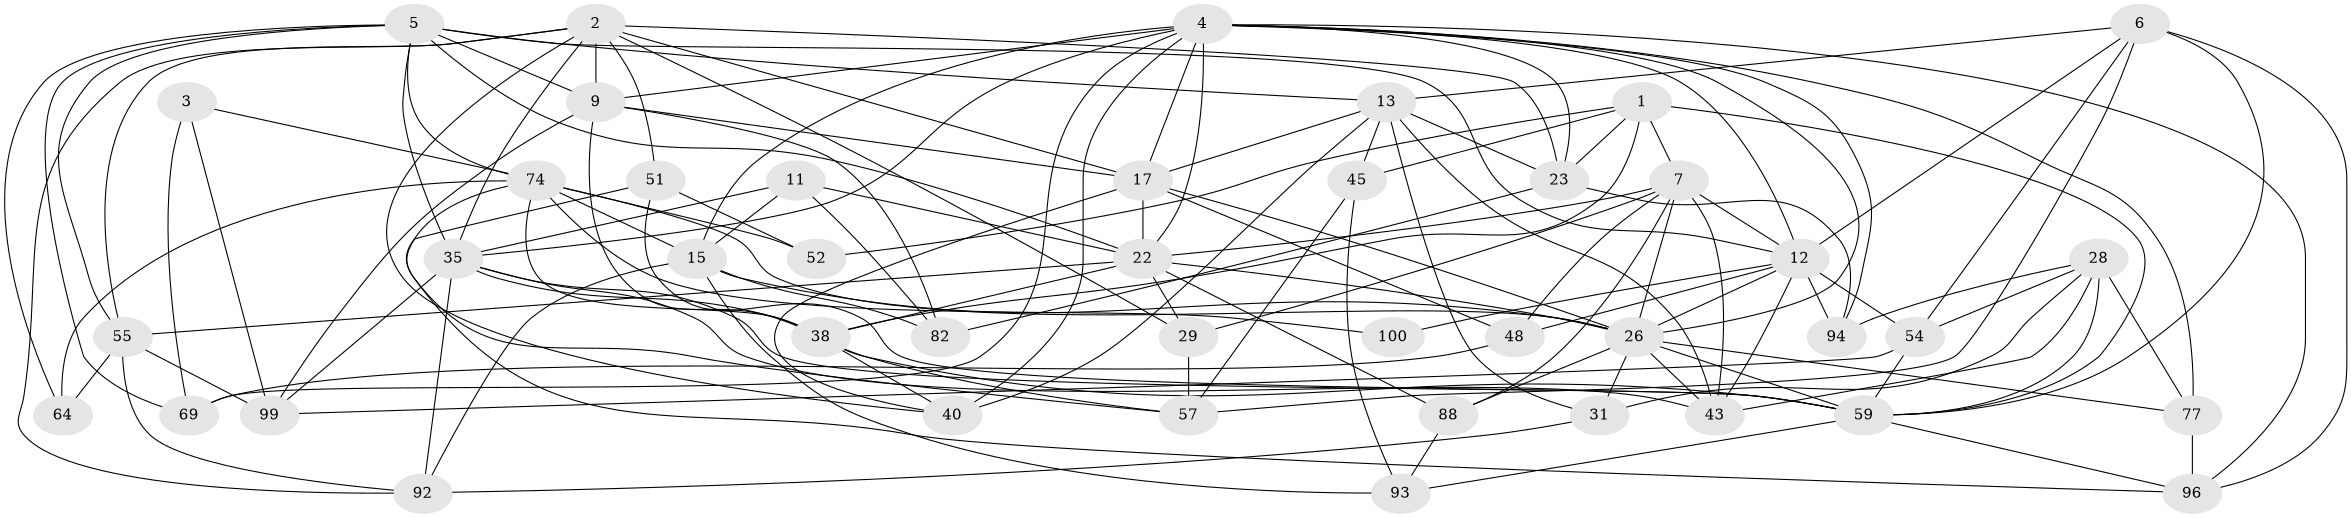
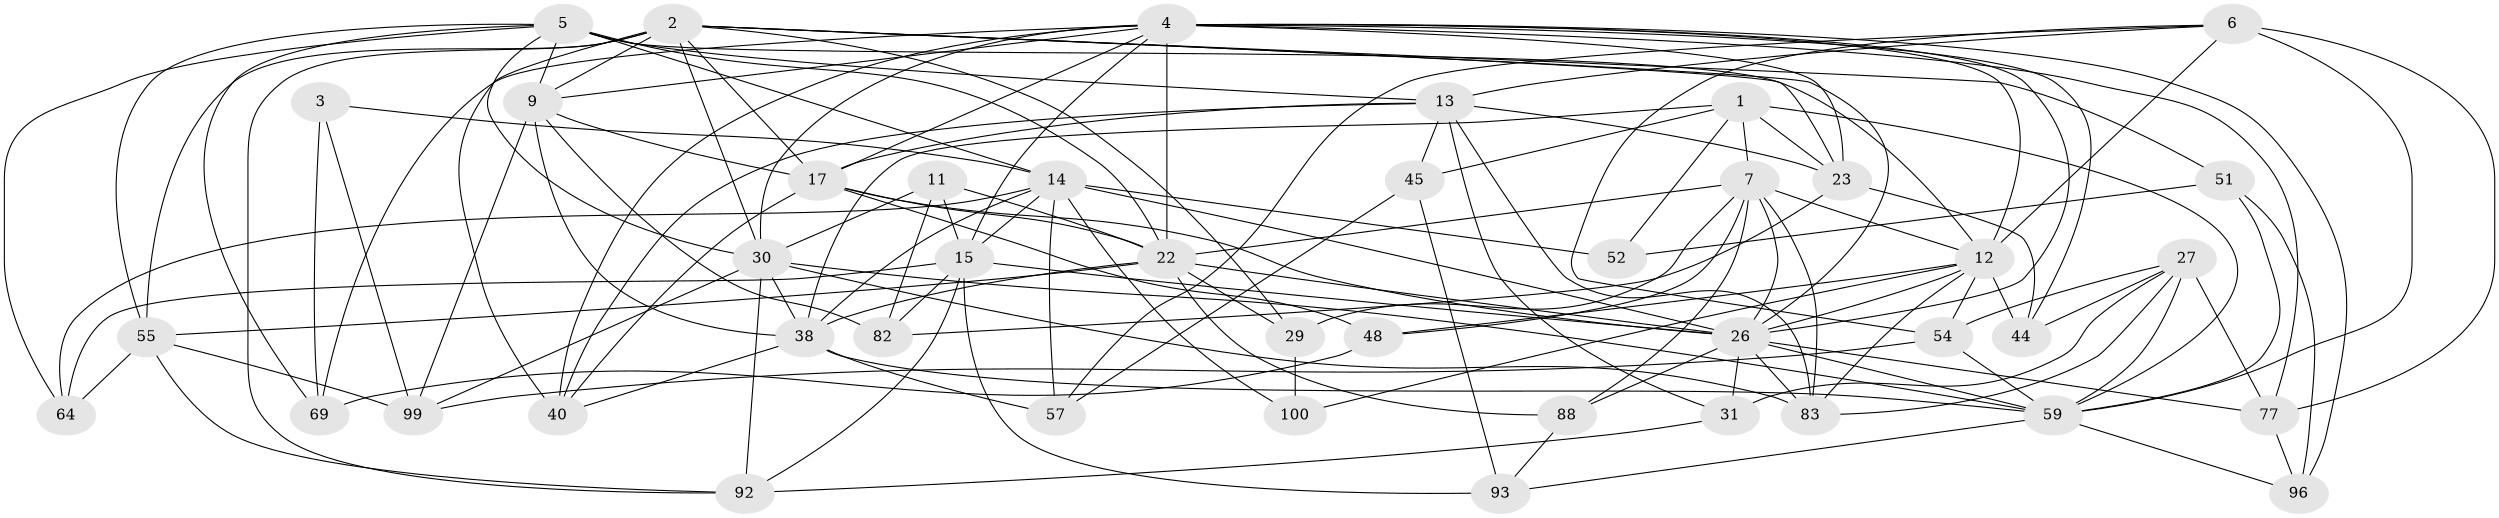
edge "2" -- "26": added
node "74": label "74" -> "14"
edge "6" -- "96": now "6" -- "77"
node "35": label "35" -> "30"
node "28": label "28" -> "27"
edge "15" -- "64": added
node "94": label "94" -> "44"
edge "29" -- "57": now "29" -- "100"
node "43": label "43" -> "83"
